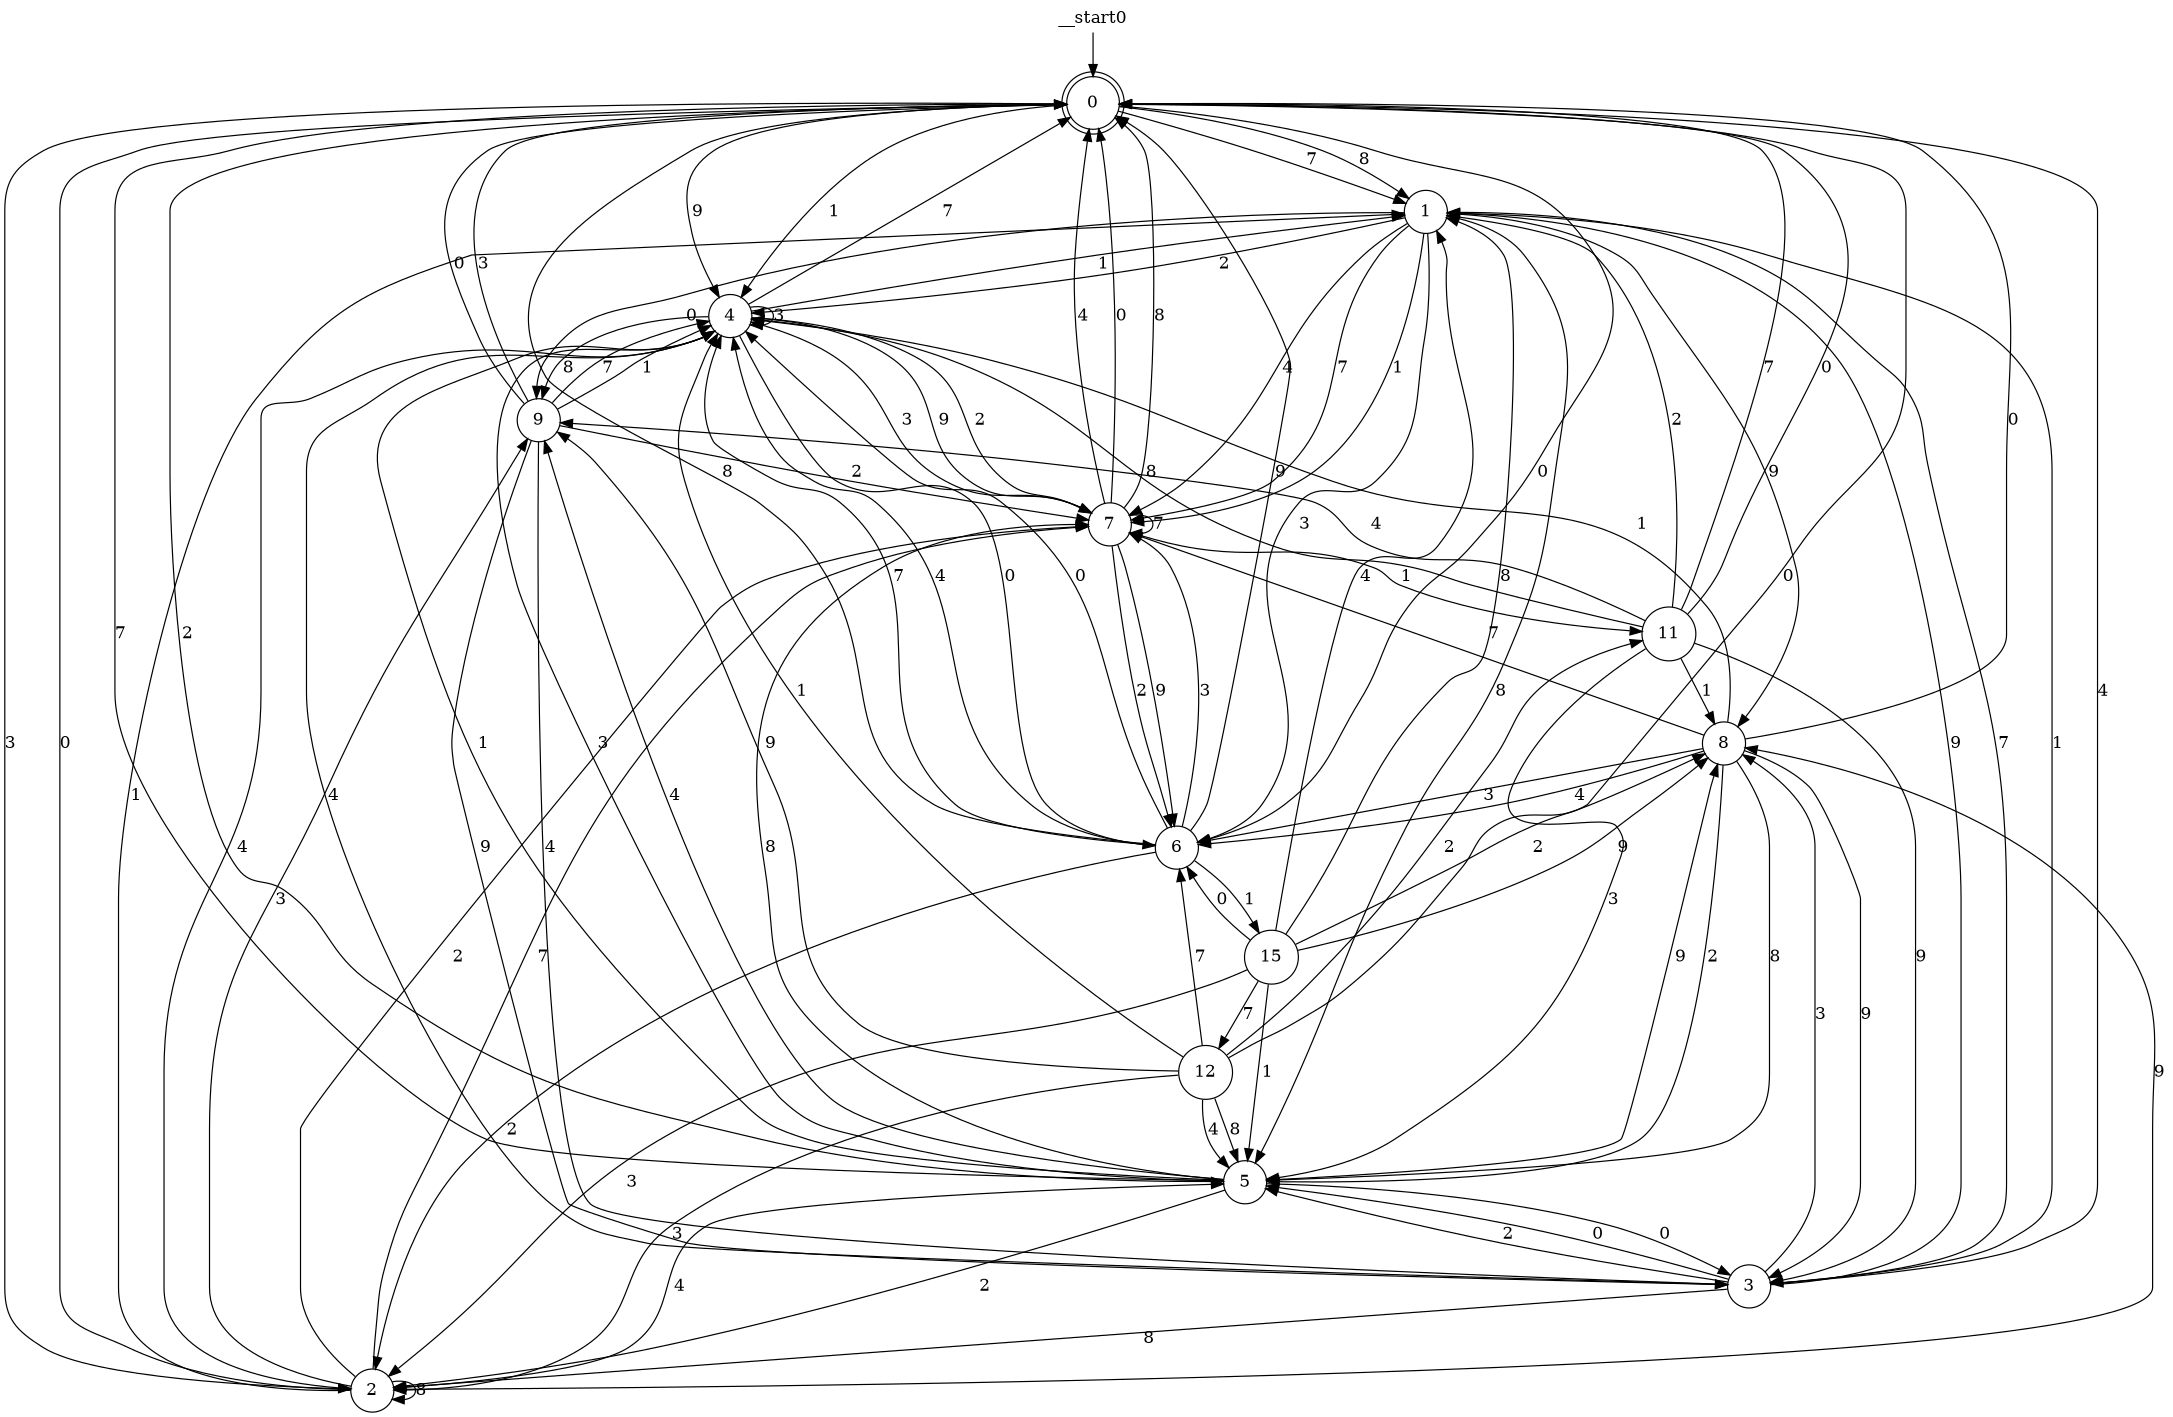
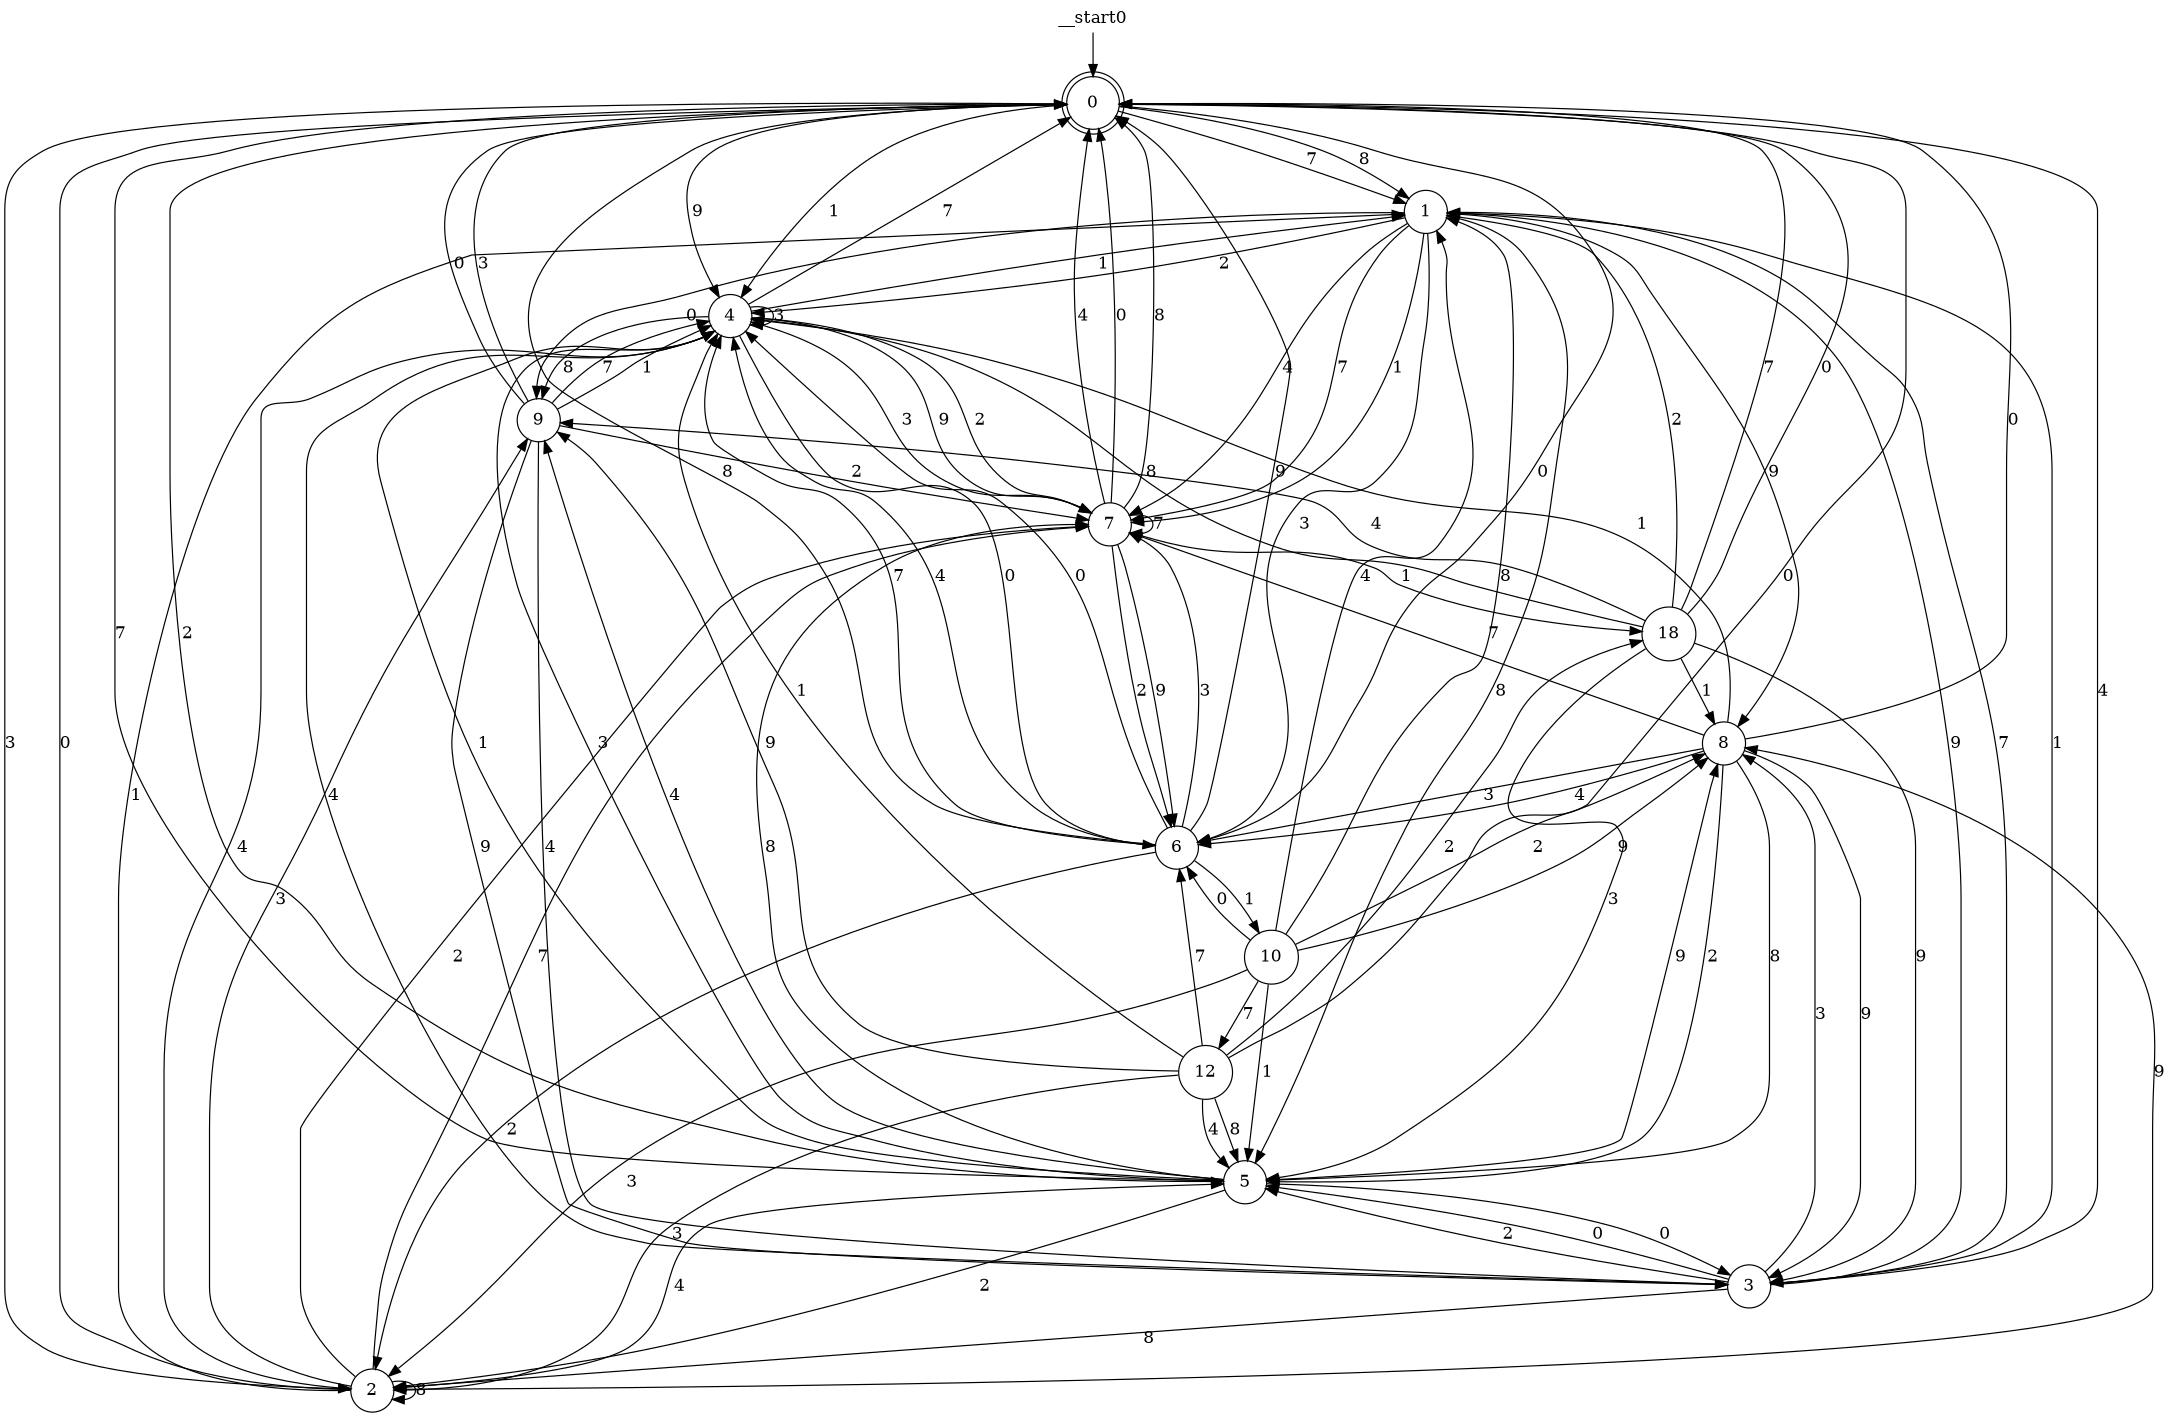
node "11": label "11" -> "18"
node "15": label "15" -> "10"
